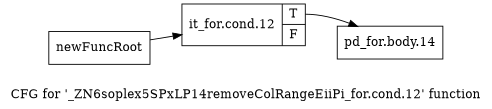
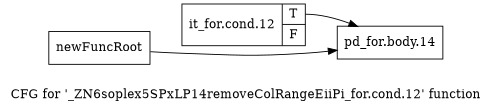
edge "newFuncRoot" -> "it_for.cond.12": now "newFuncRoot" -> "pd_for.body.14"
